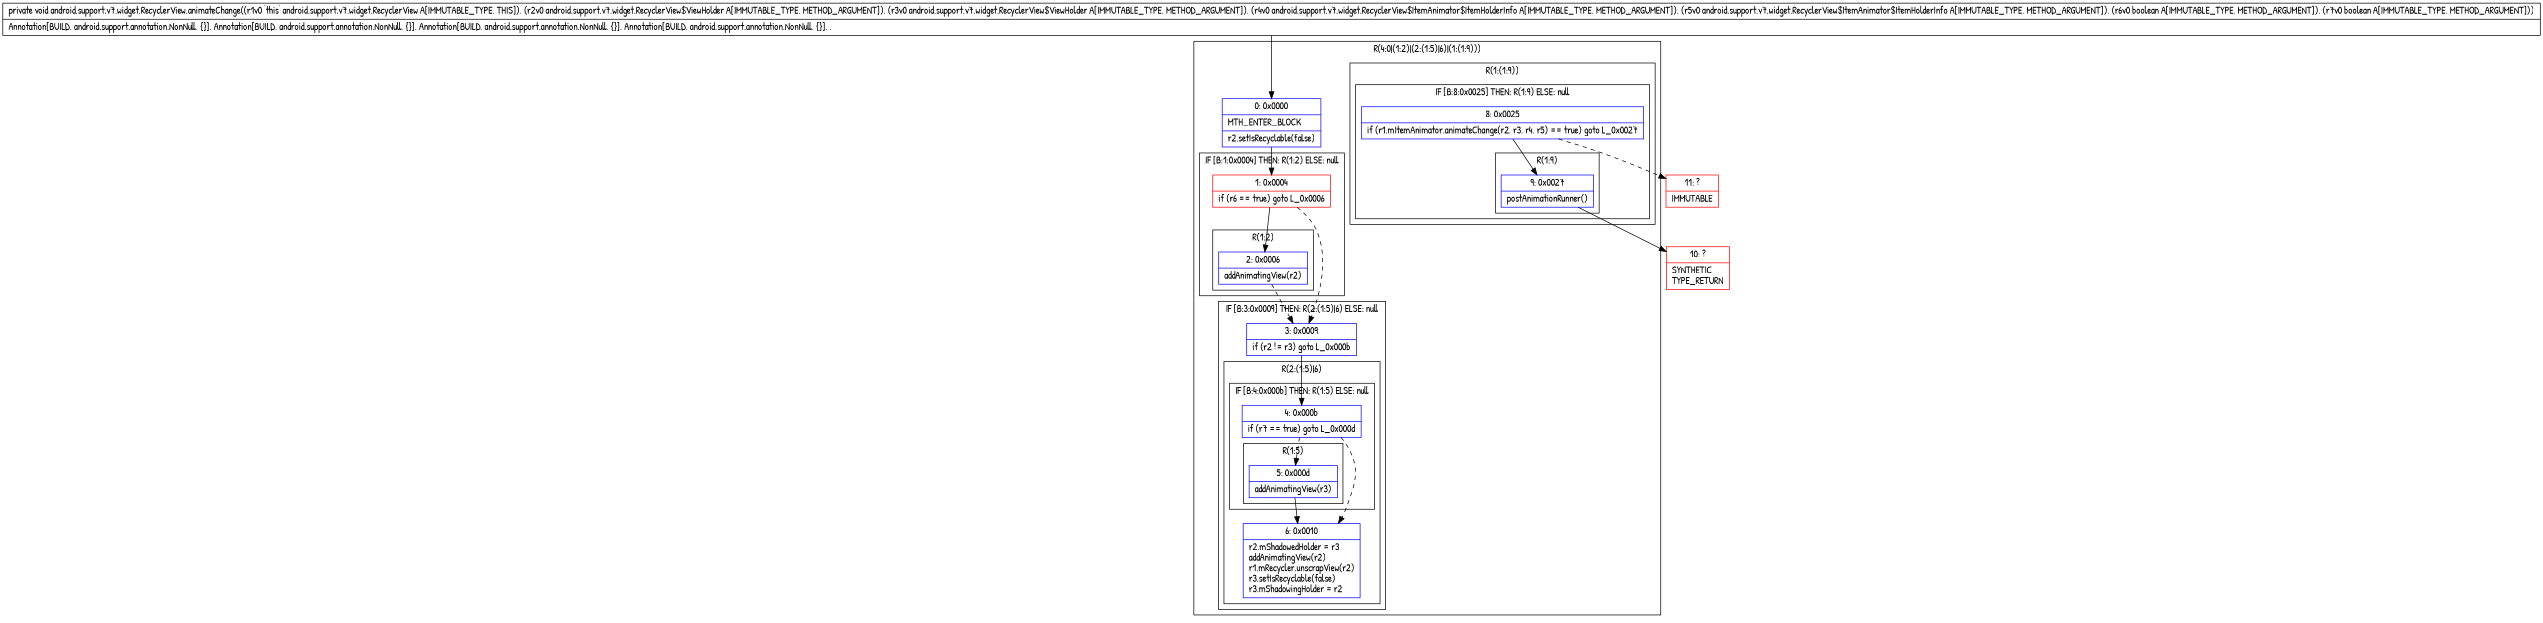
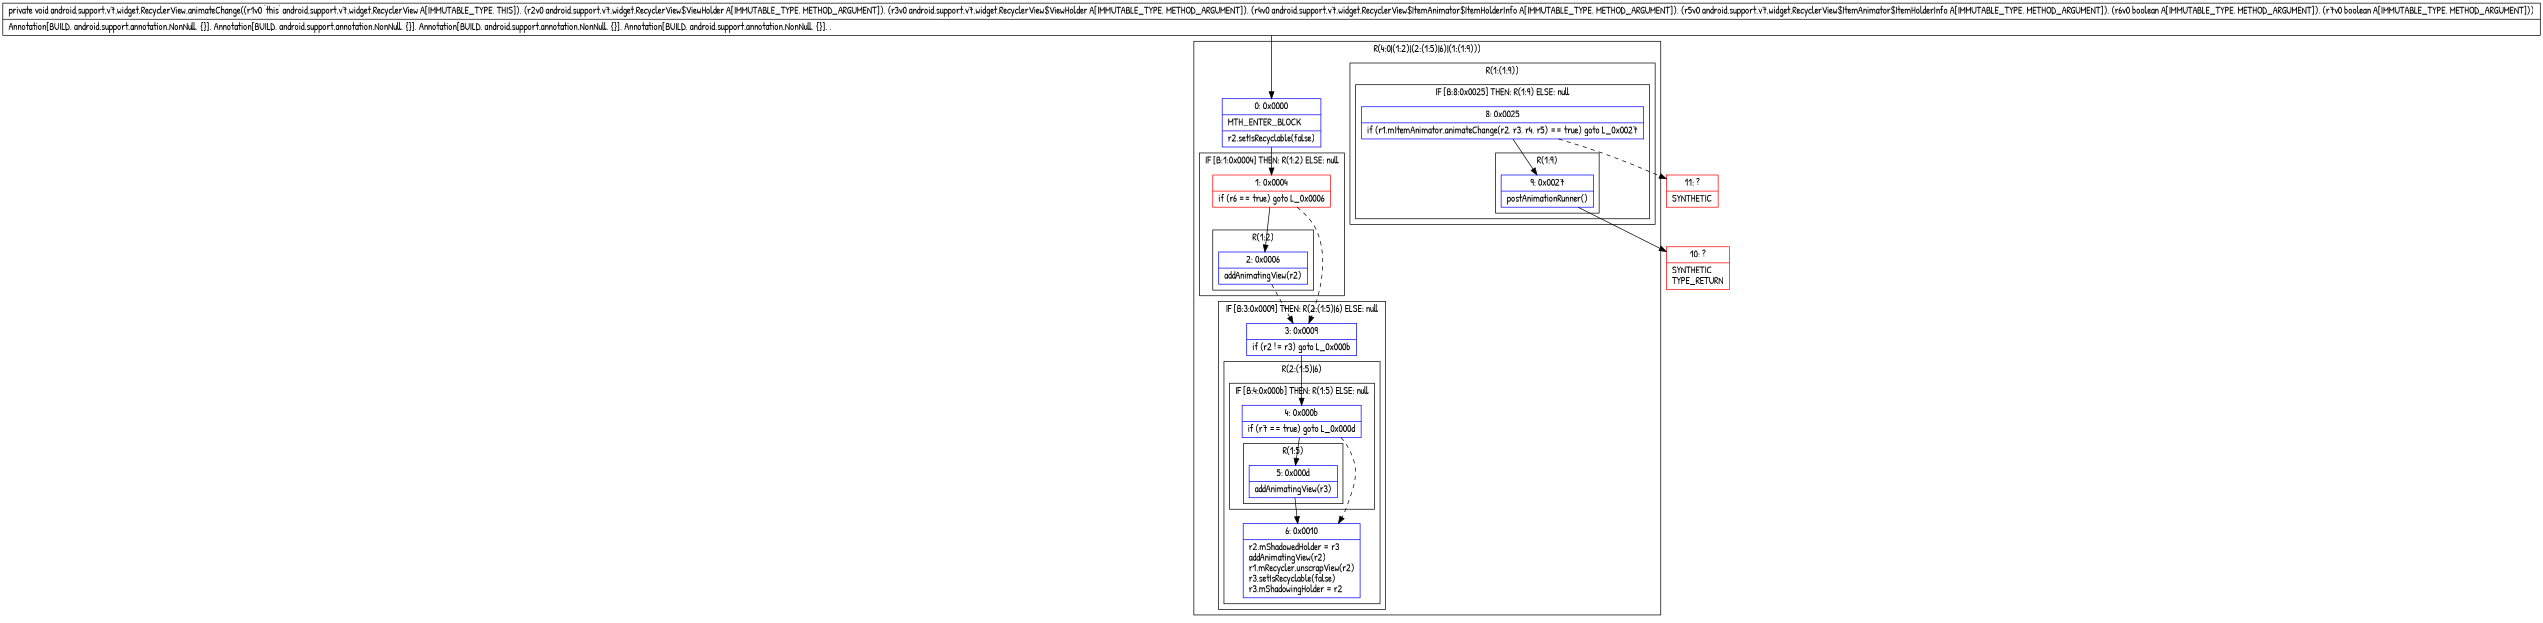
node "11: ?": text "IMMUTABLE" -> "SYNTHETIC"
edge "4: 0x000b" -> "5: 0x000d": style dashed -> solid
